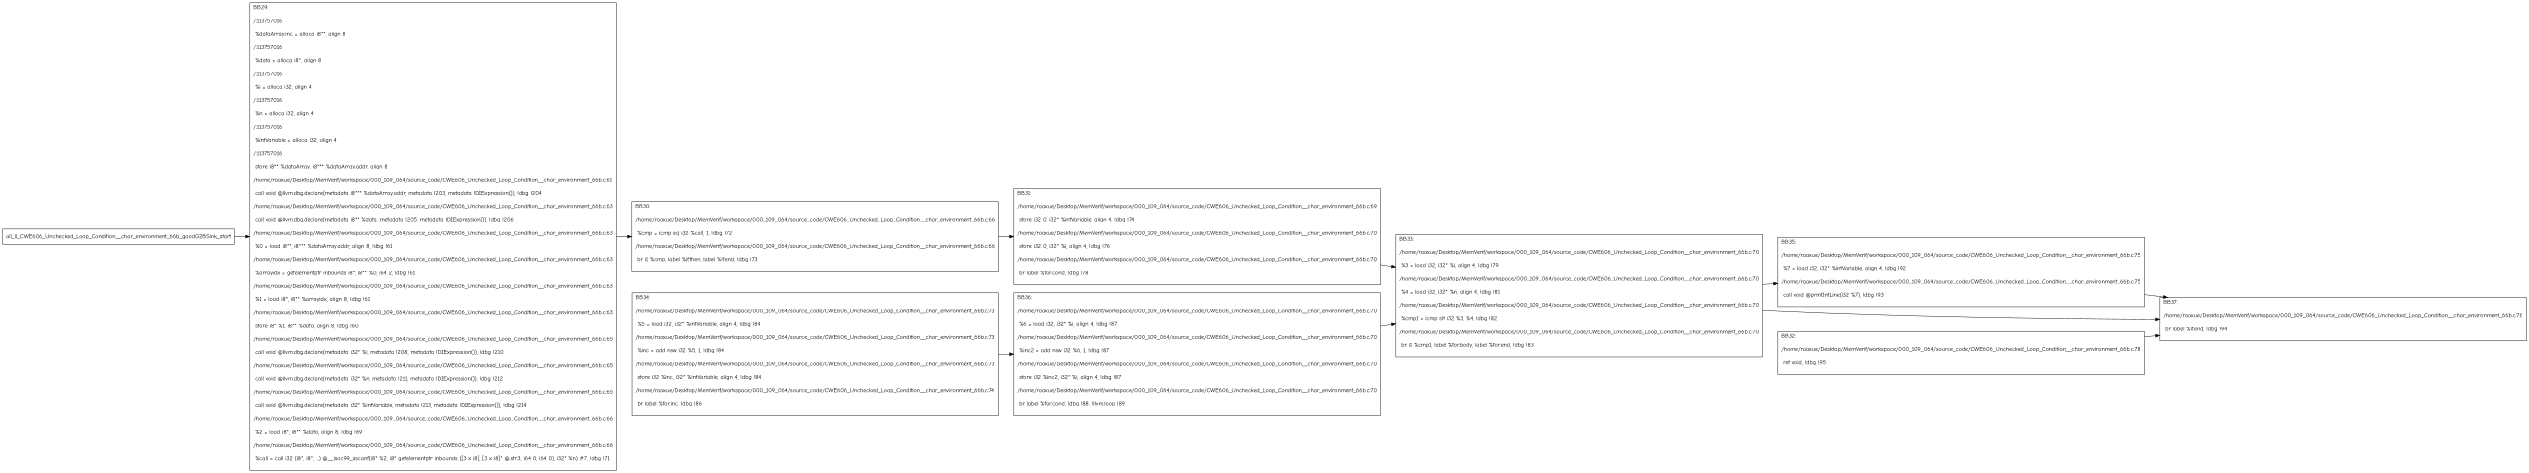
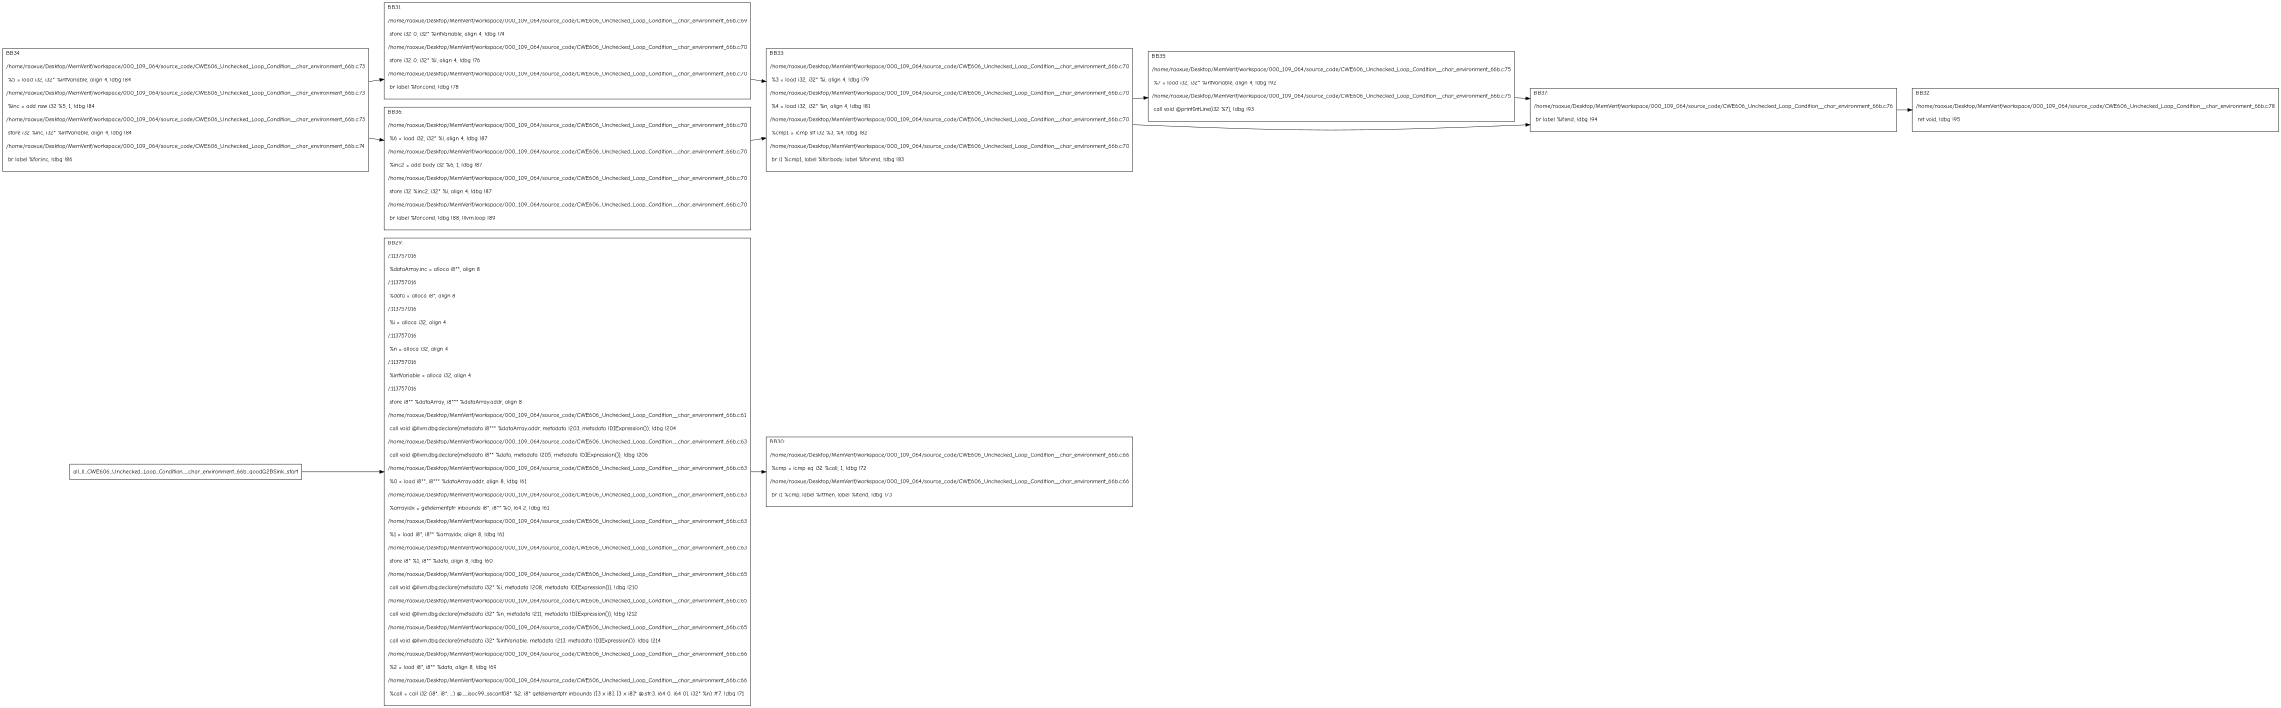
edge "BB30:" -> "BB31:": now "BB34:" -> "BB31:"
edge "BB32:" -> "BB37:": reversed
node "BB36:": text "%inc2 = add nsw i32 %6, 1, !dbg !87" -> "%inc2 = add body i32 %6, 1, !dbg !87"
